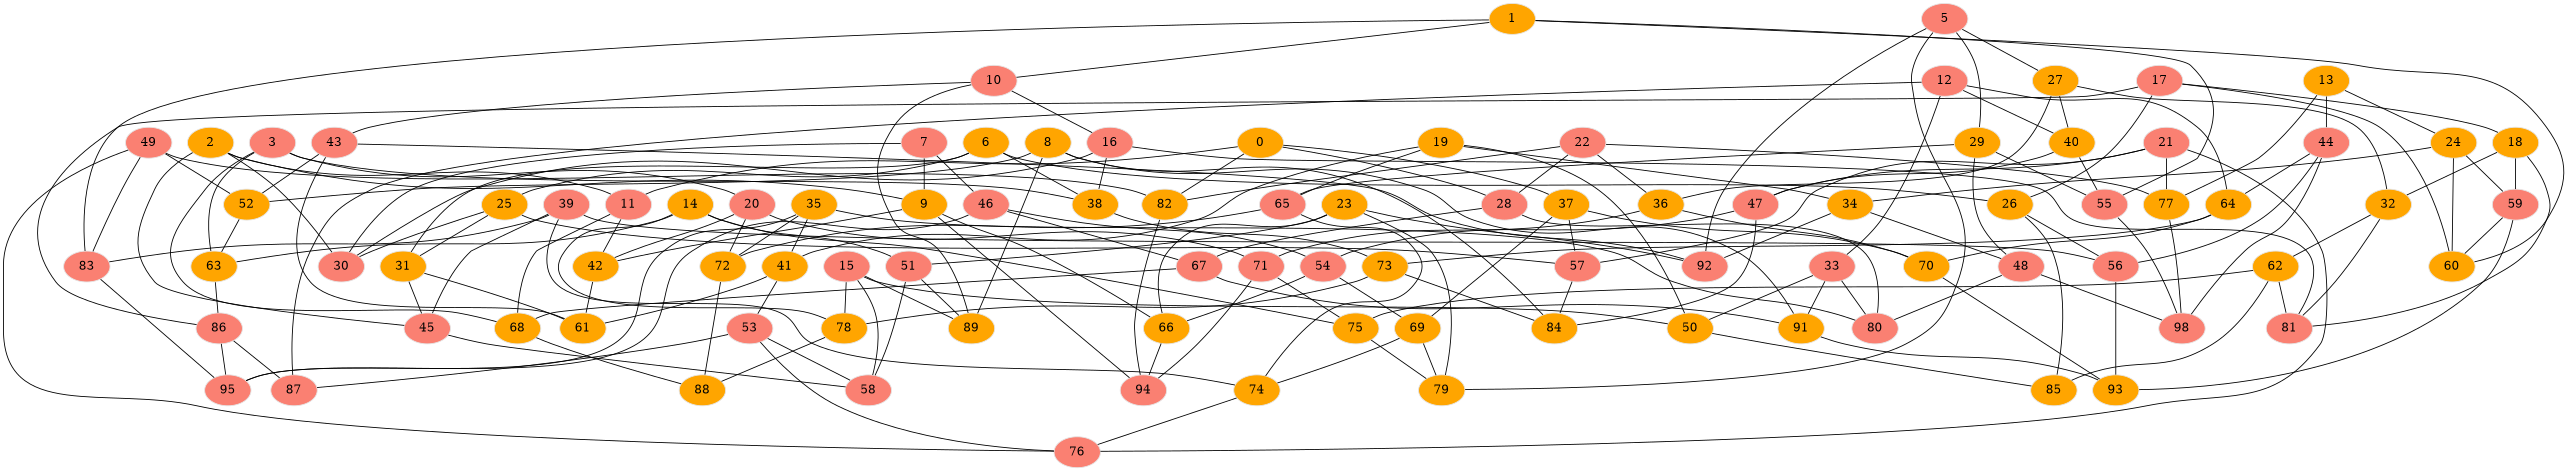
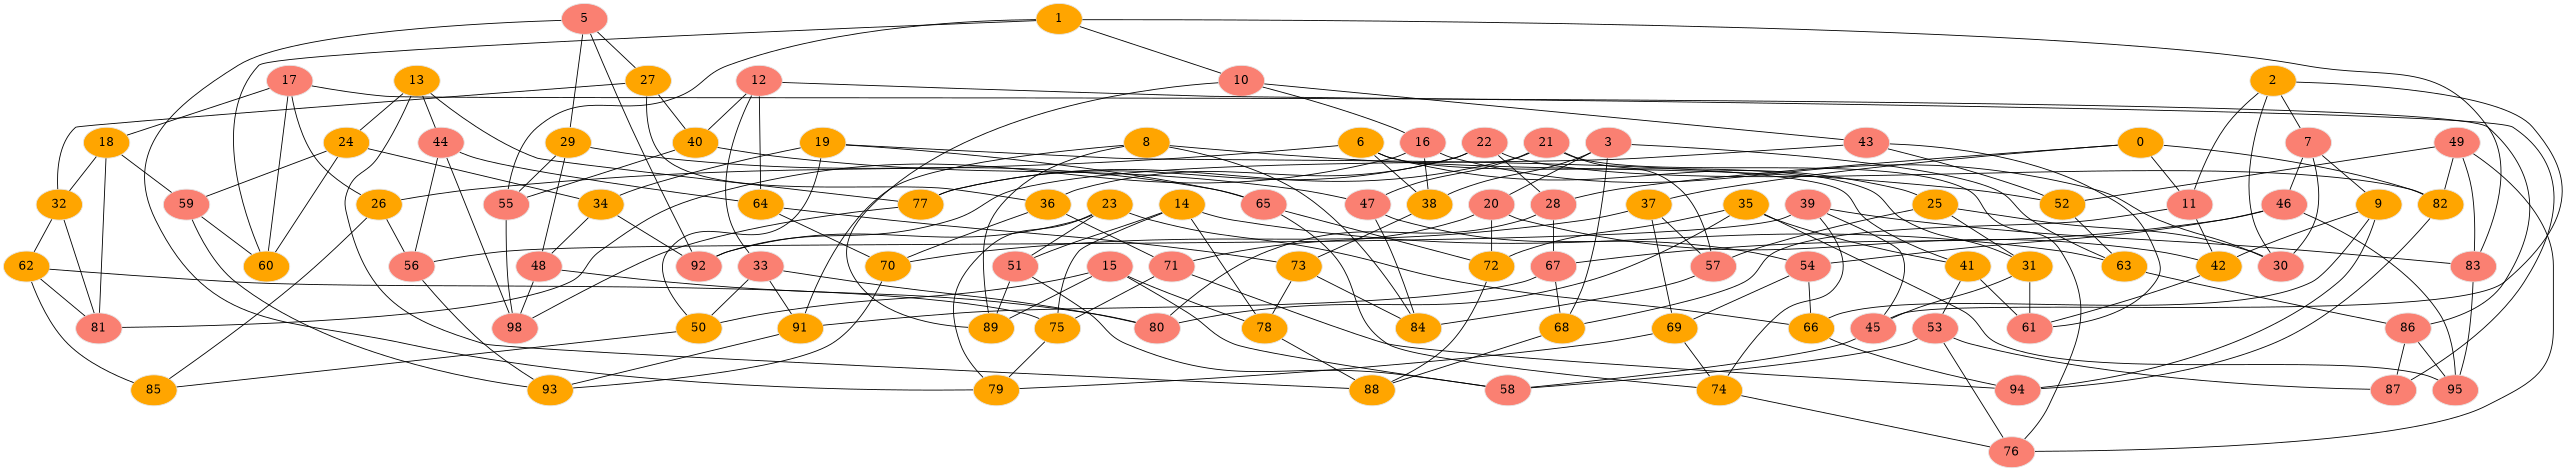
edge "2" -- "9": now "2" -- "7"
node "61": fillcolor orange -> salmon
edge "13" -- "88": added
